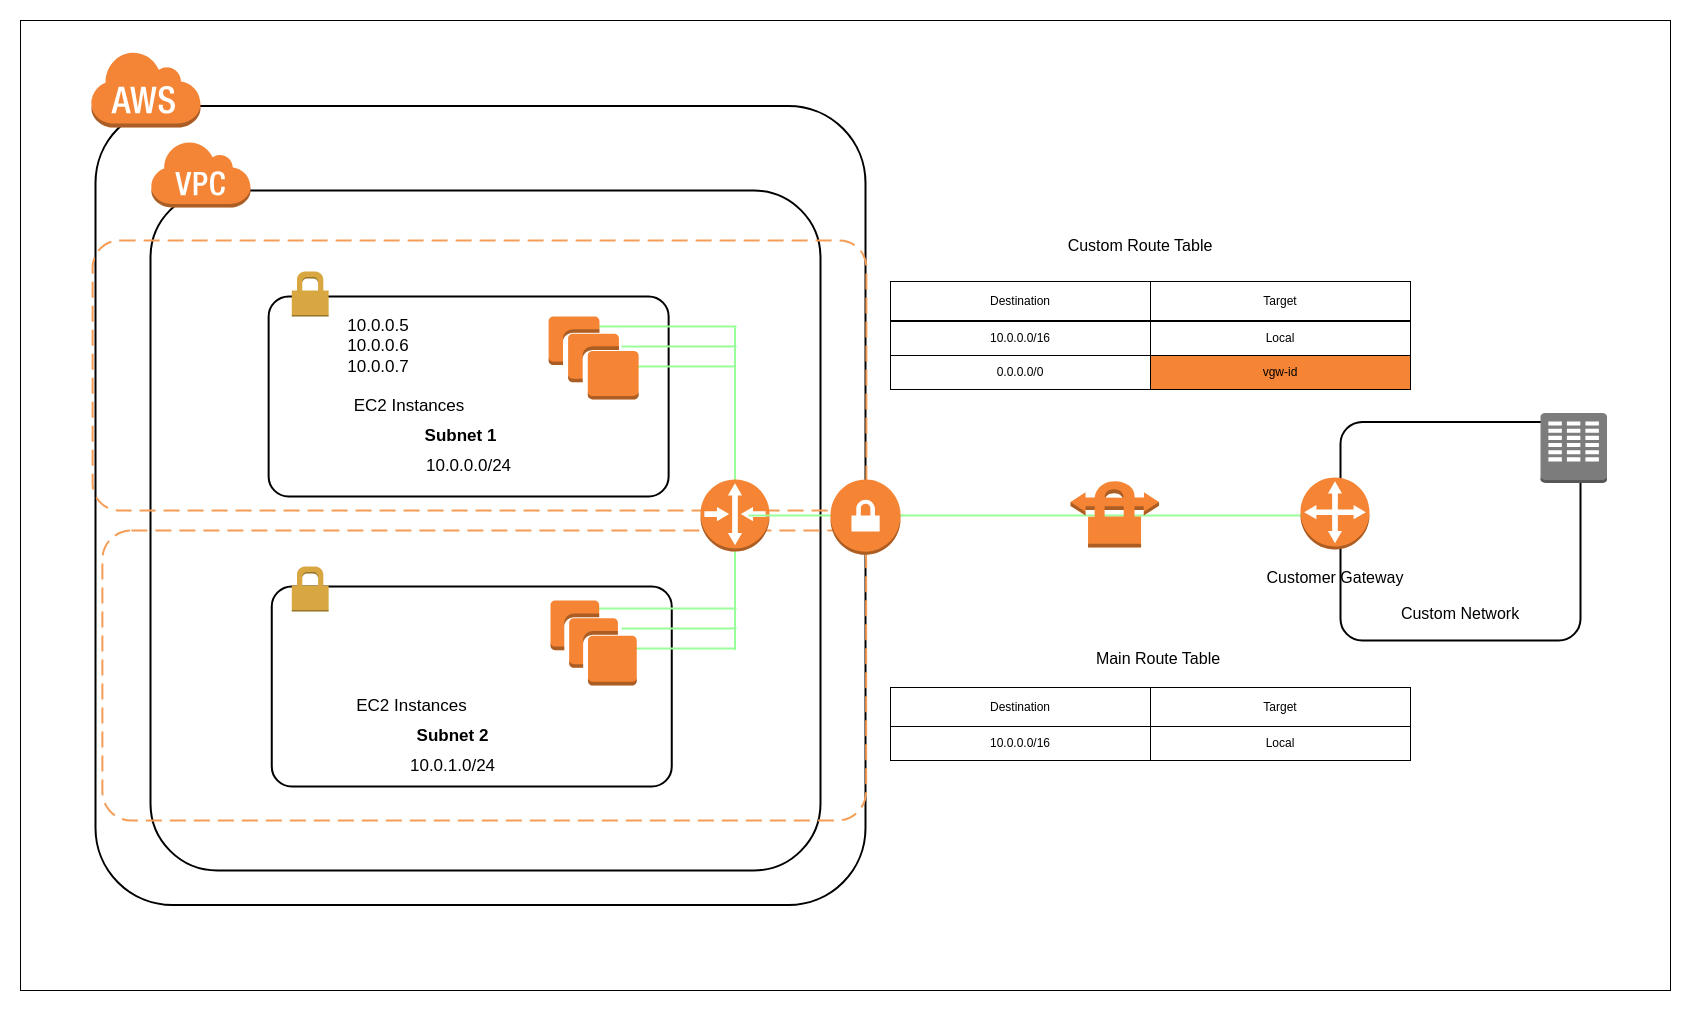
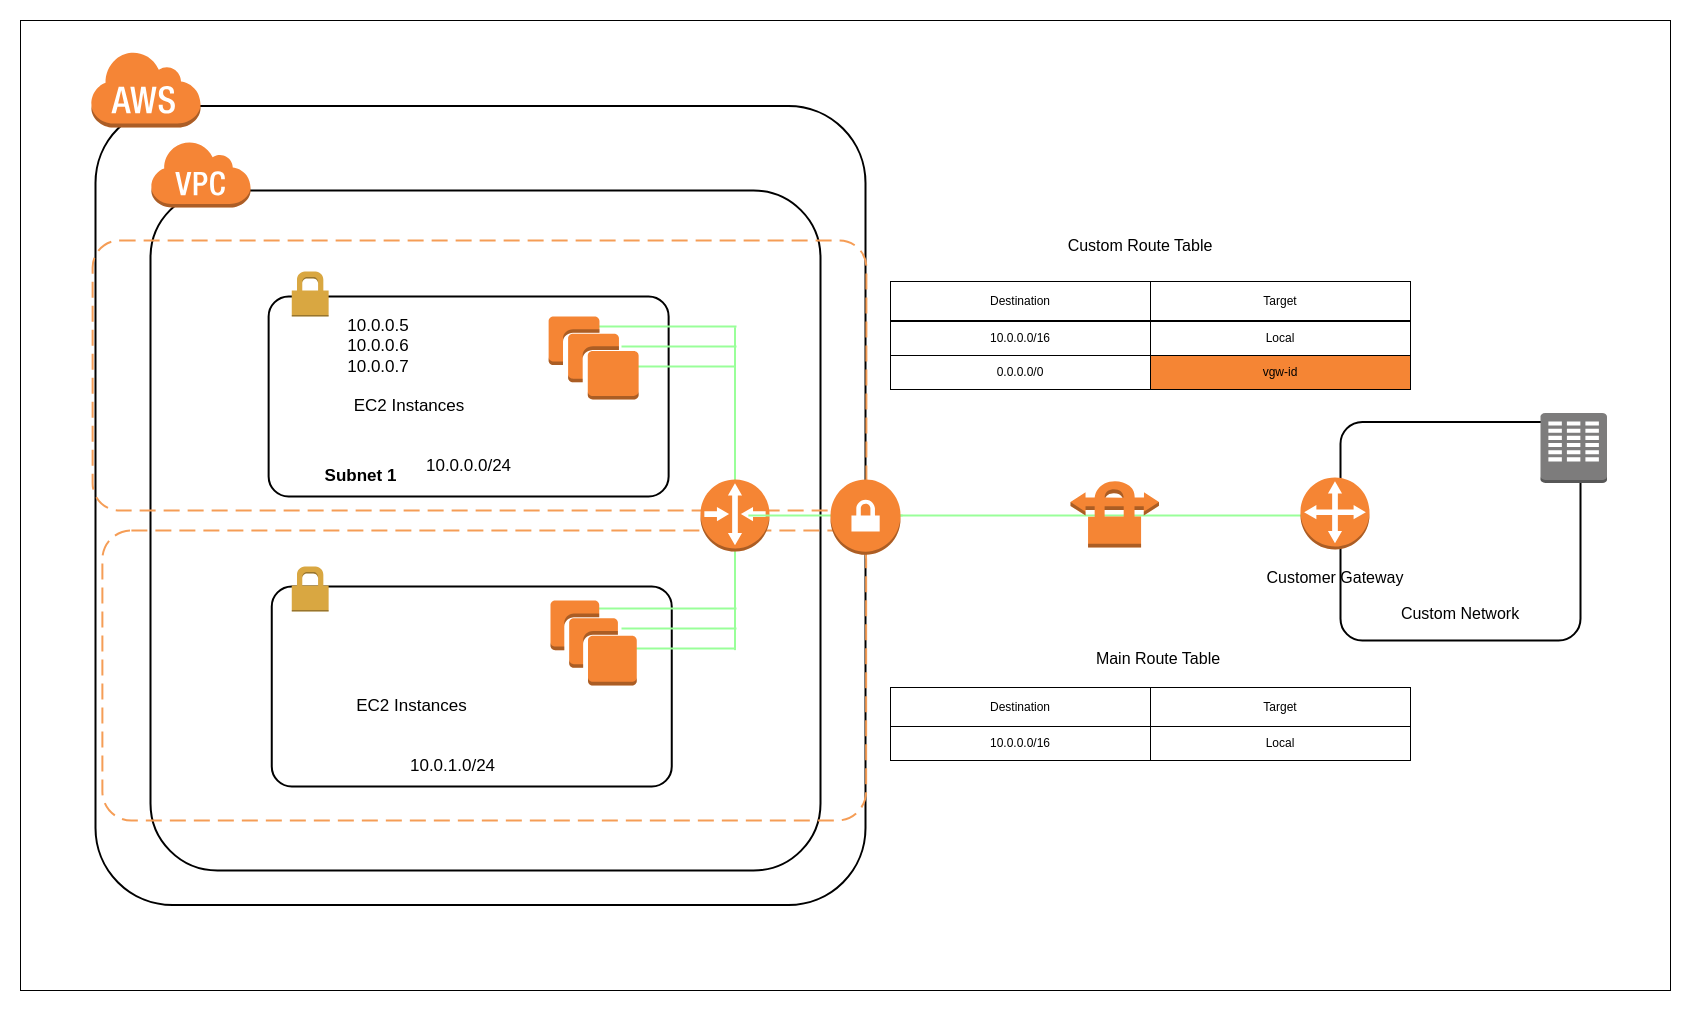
node "Subnet 1": moved (461, 437) -> (361, 477)
node "Subnet 2": removed
